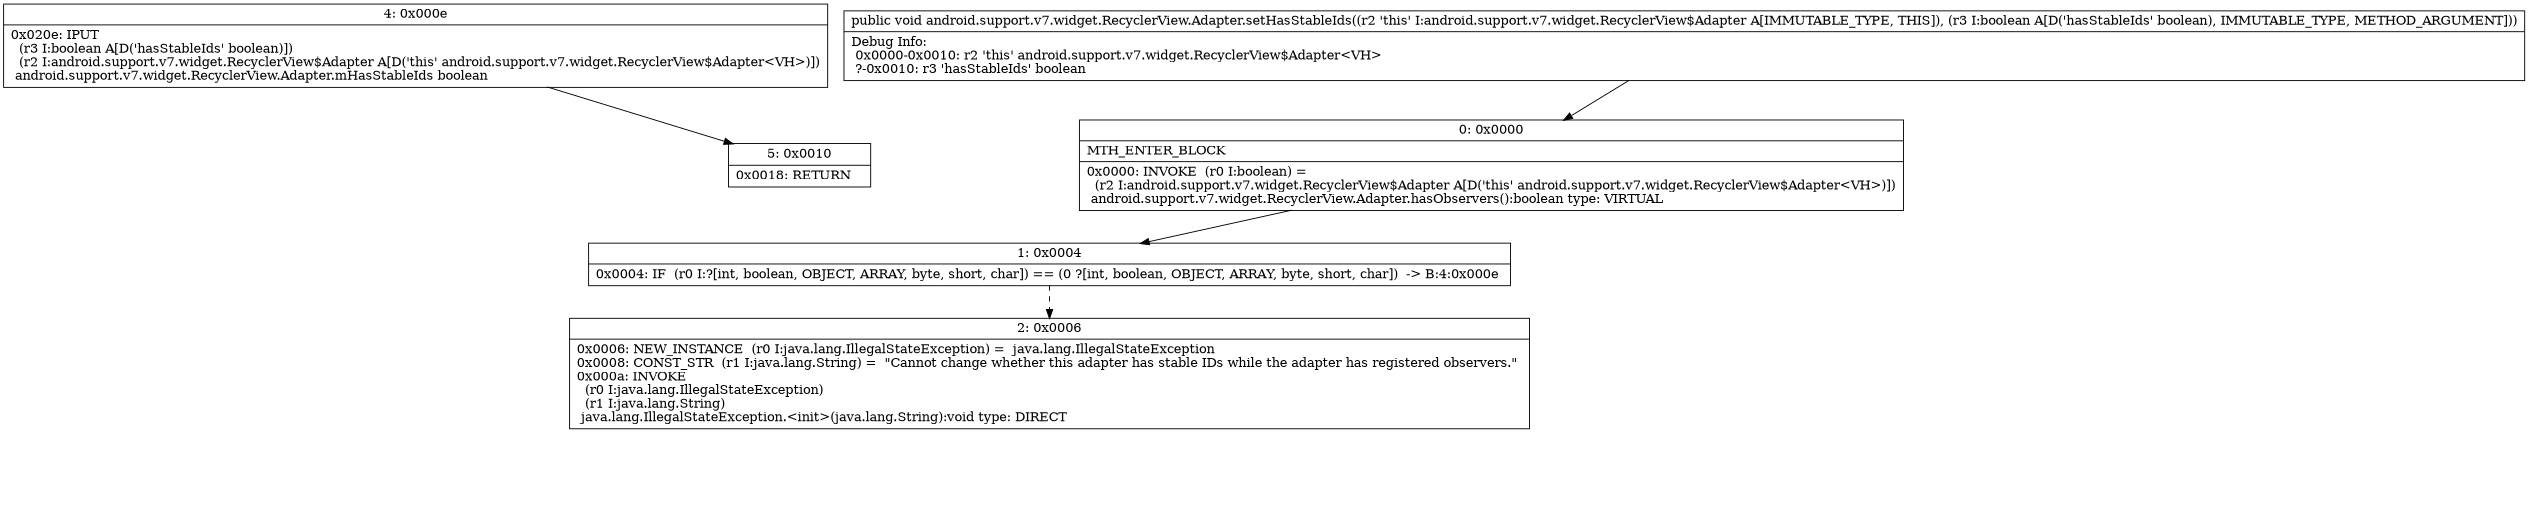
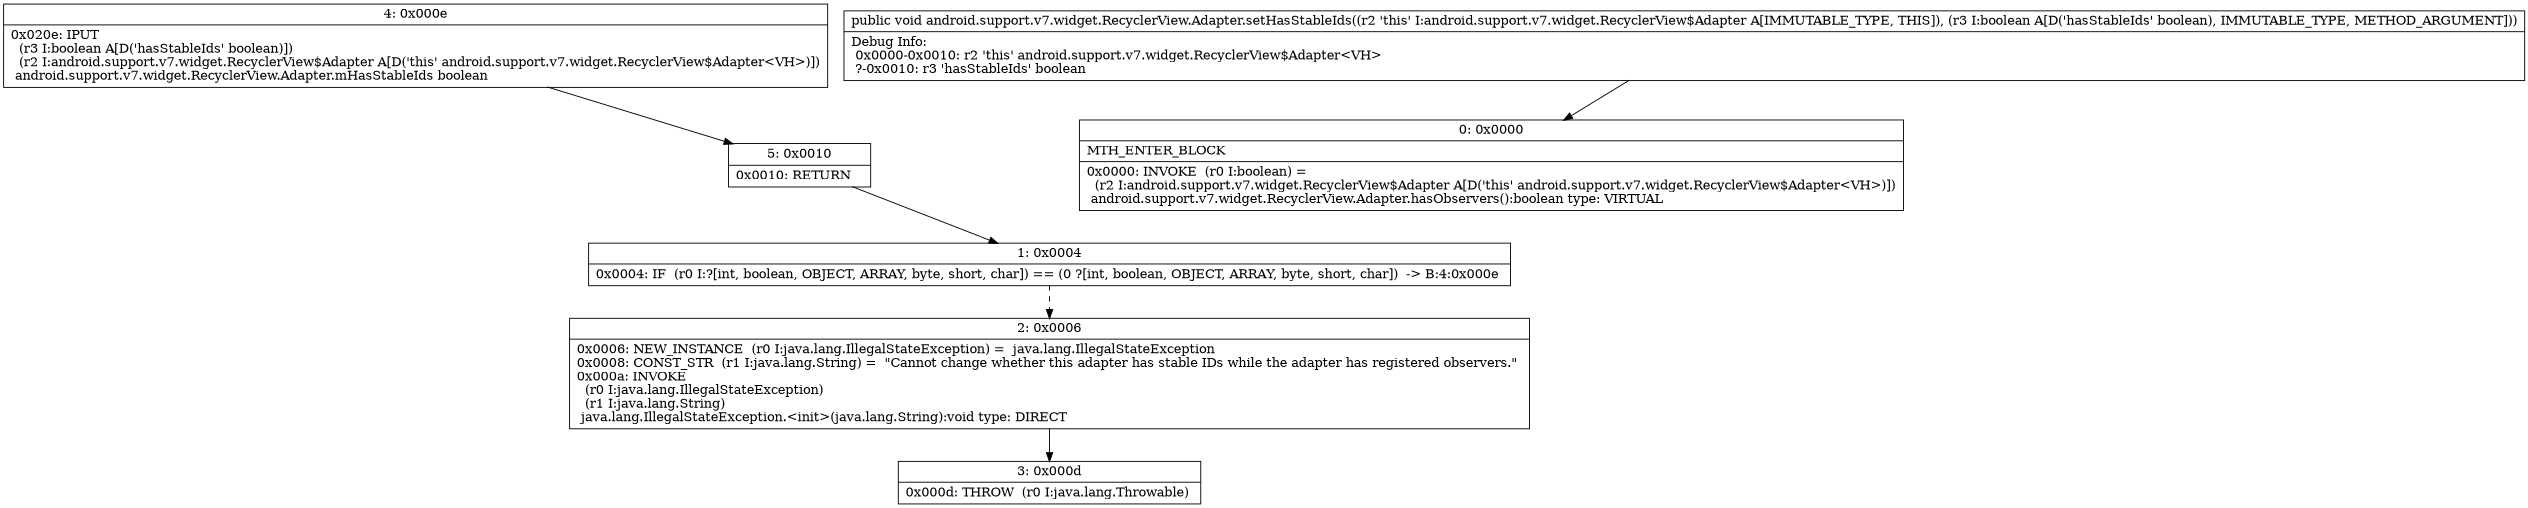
node "5: 0x0010": text "0x0018: RETURN" -> "0x0010: RETURN"
edge "0: 0x0000" -> "1: 0x0004": now "5: 0x0010" -> "1: 0x0004"
node "3: 0x000d": added
